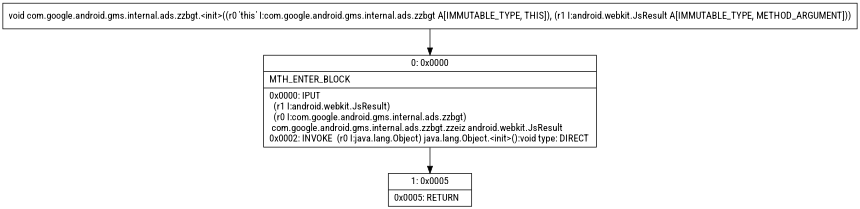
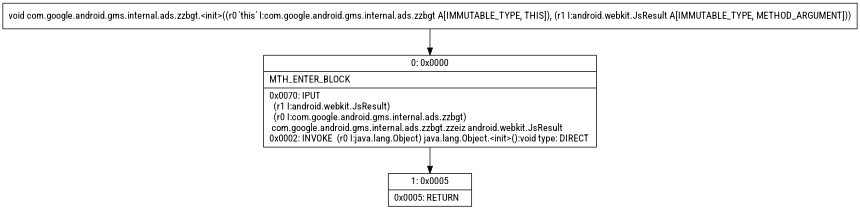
node "0: 0x0000": text "0x0000: IPUT" -> "0x0070: IPUT"
